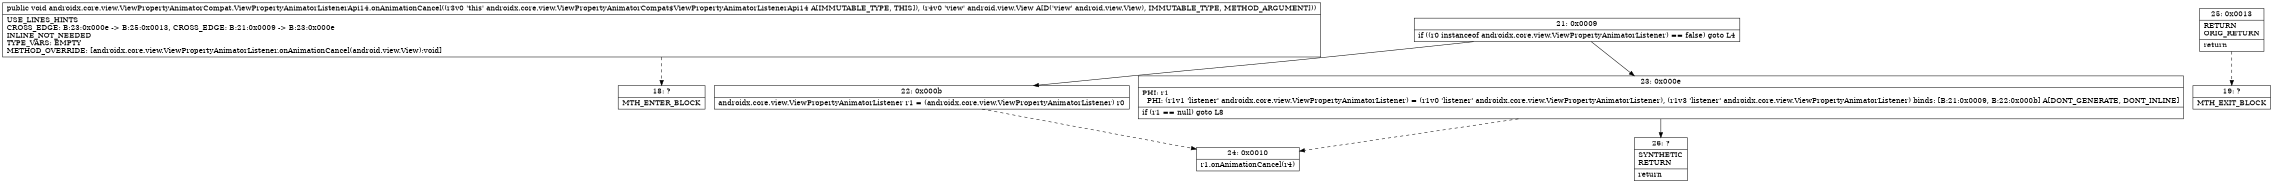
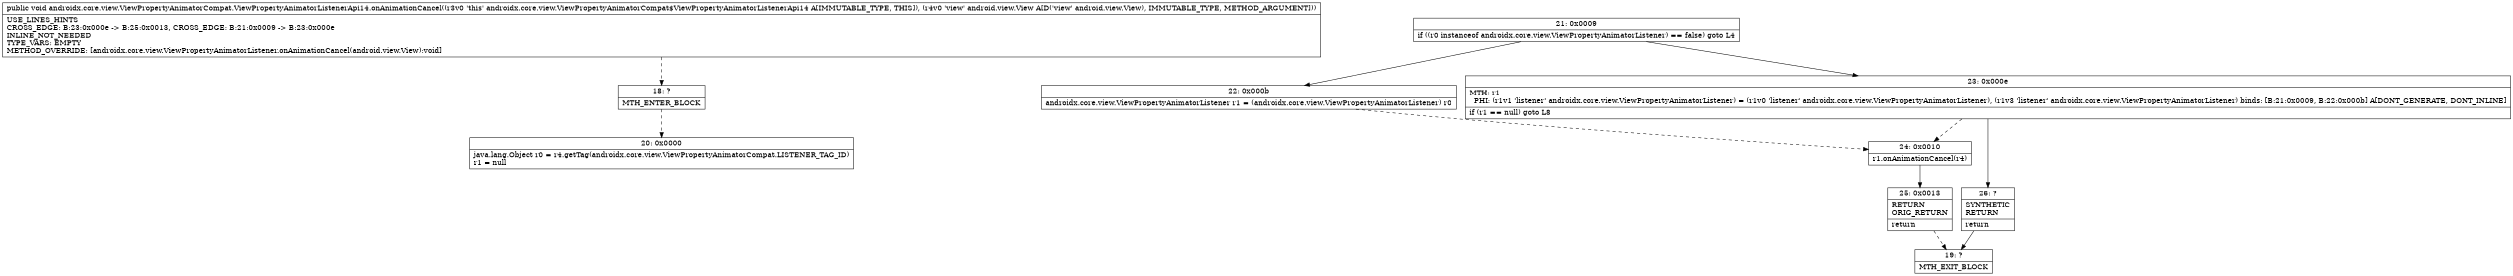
node "23: 0x000e": text "PHI: r1" -> "MTH: r1"
node "20: 0x0000": added
edge "24: 0x0010" -> "25: 0x0013": added
edge "26: ?" -> "19: ?": added
